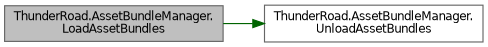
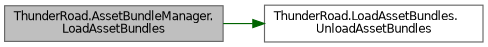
node "ThunderRoad.AssetBundleManager. UnloadAssetBundles": label "ThunderRoad.AssetBundleManager. UnloadAssetBundles" -> "ThunderRoad.LoadAssetBundles. UnloadAssetBundles"
